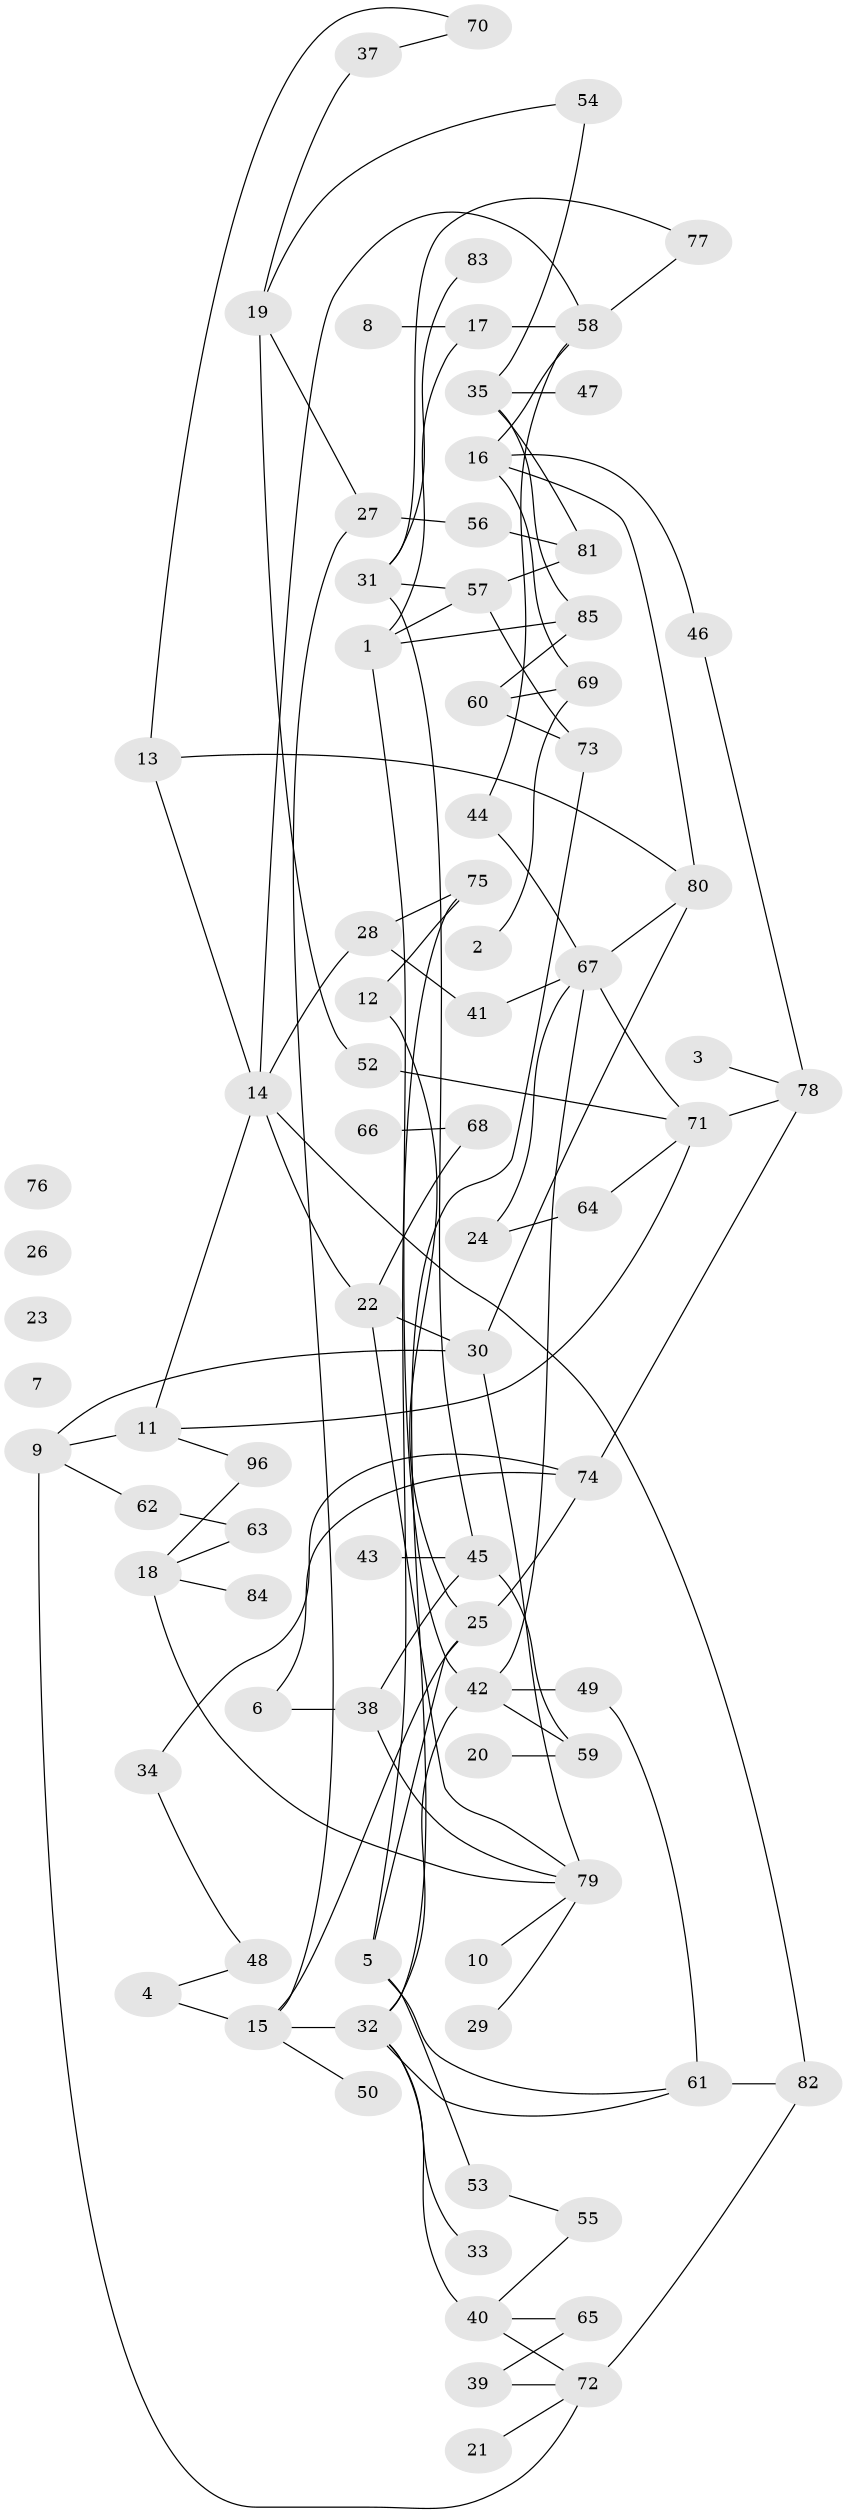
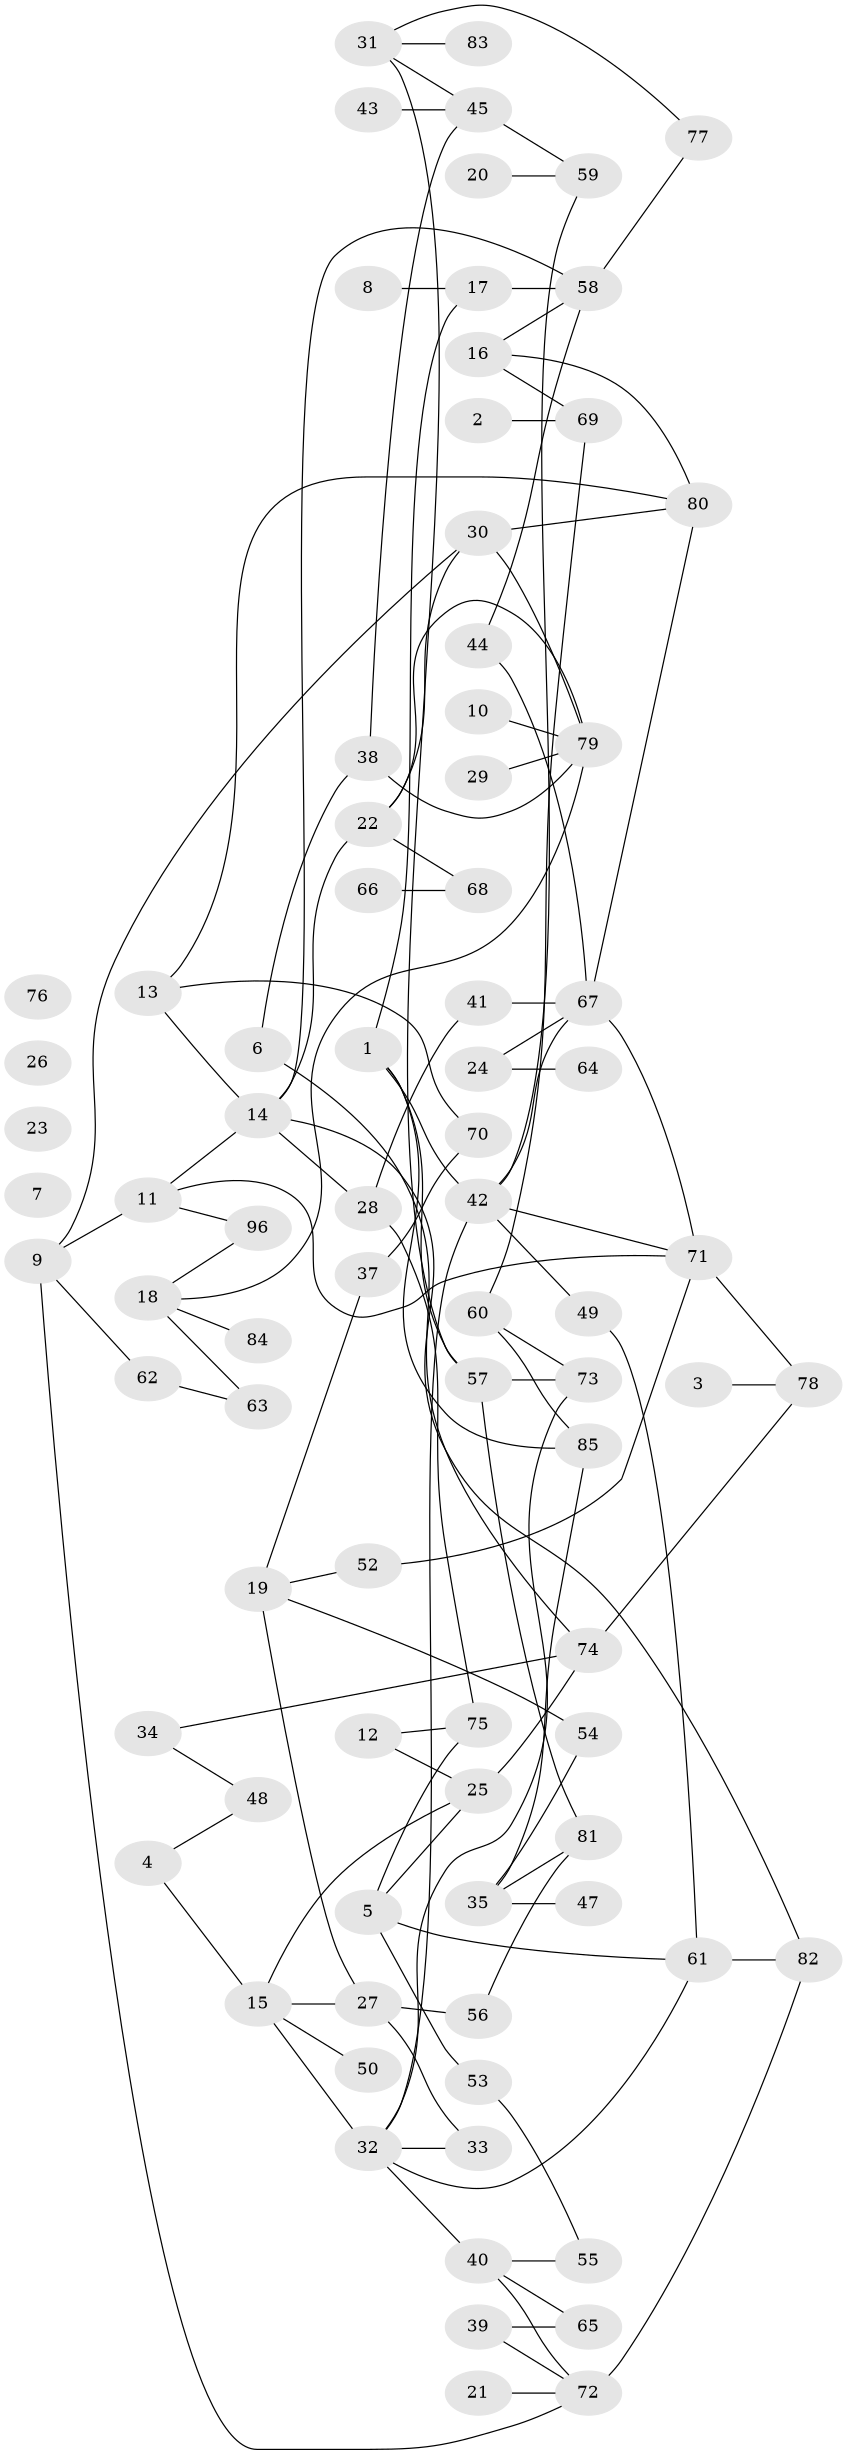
node "46": removed
edge "71" -- "64": now "71" -- "42"
edge "27" -- "33": added
